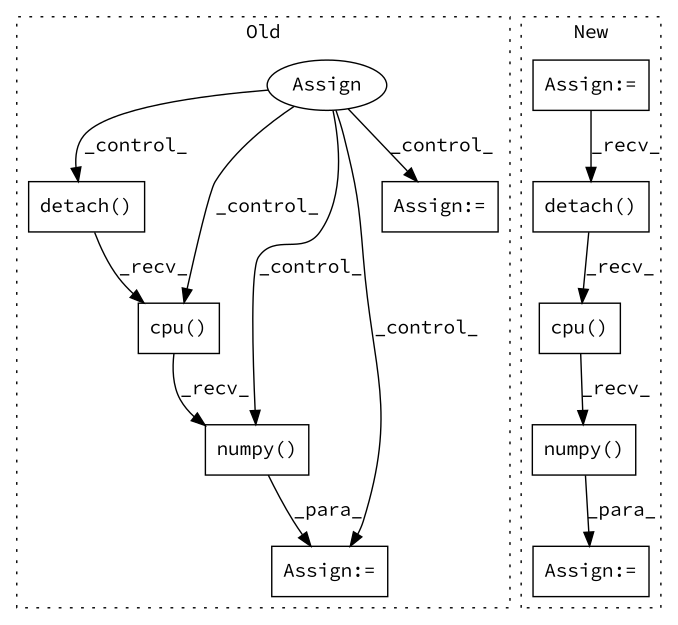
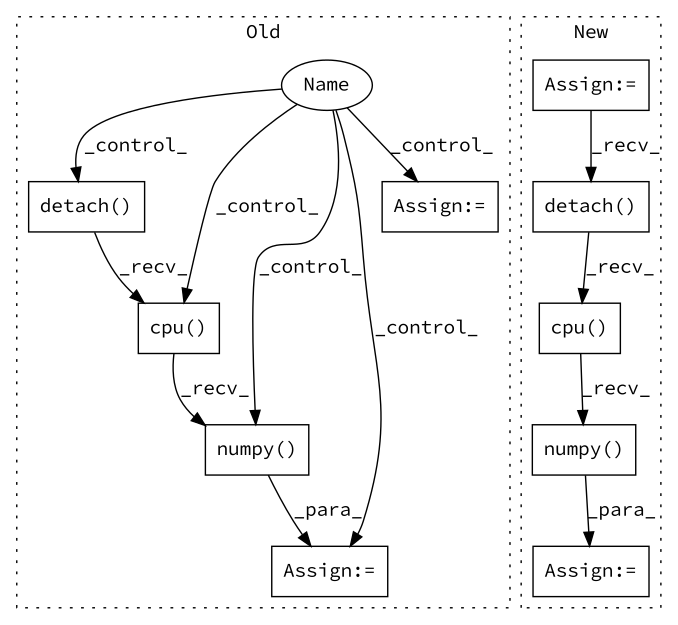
node "Assign": label "Assign" -> "Name"
